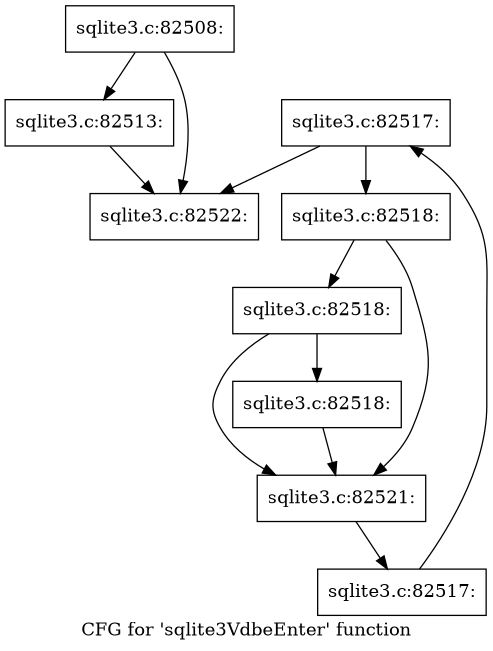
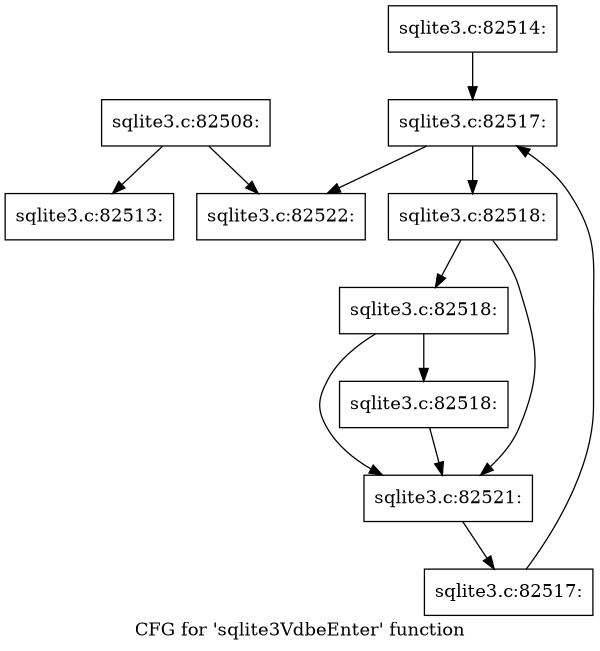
node "sqlite3.c:82514:": added
edge "sqlite3.c:82513:" -> "sqlite3.c:82522:": removed
